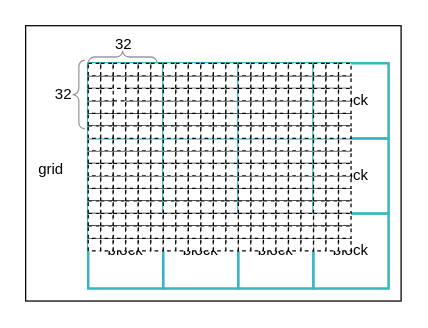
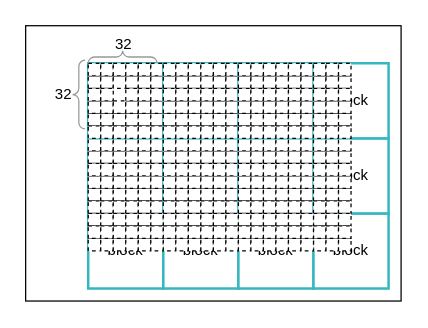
node "grid": removed
